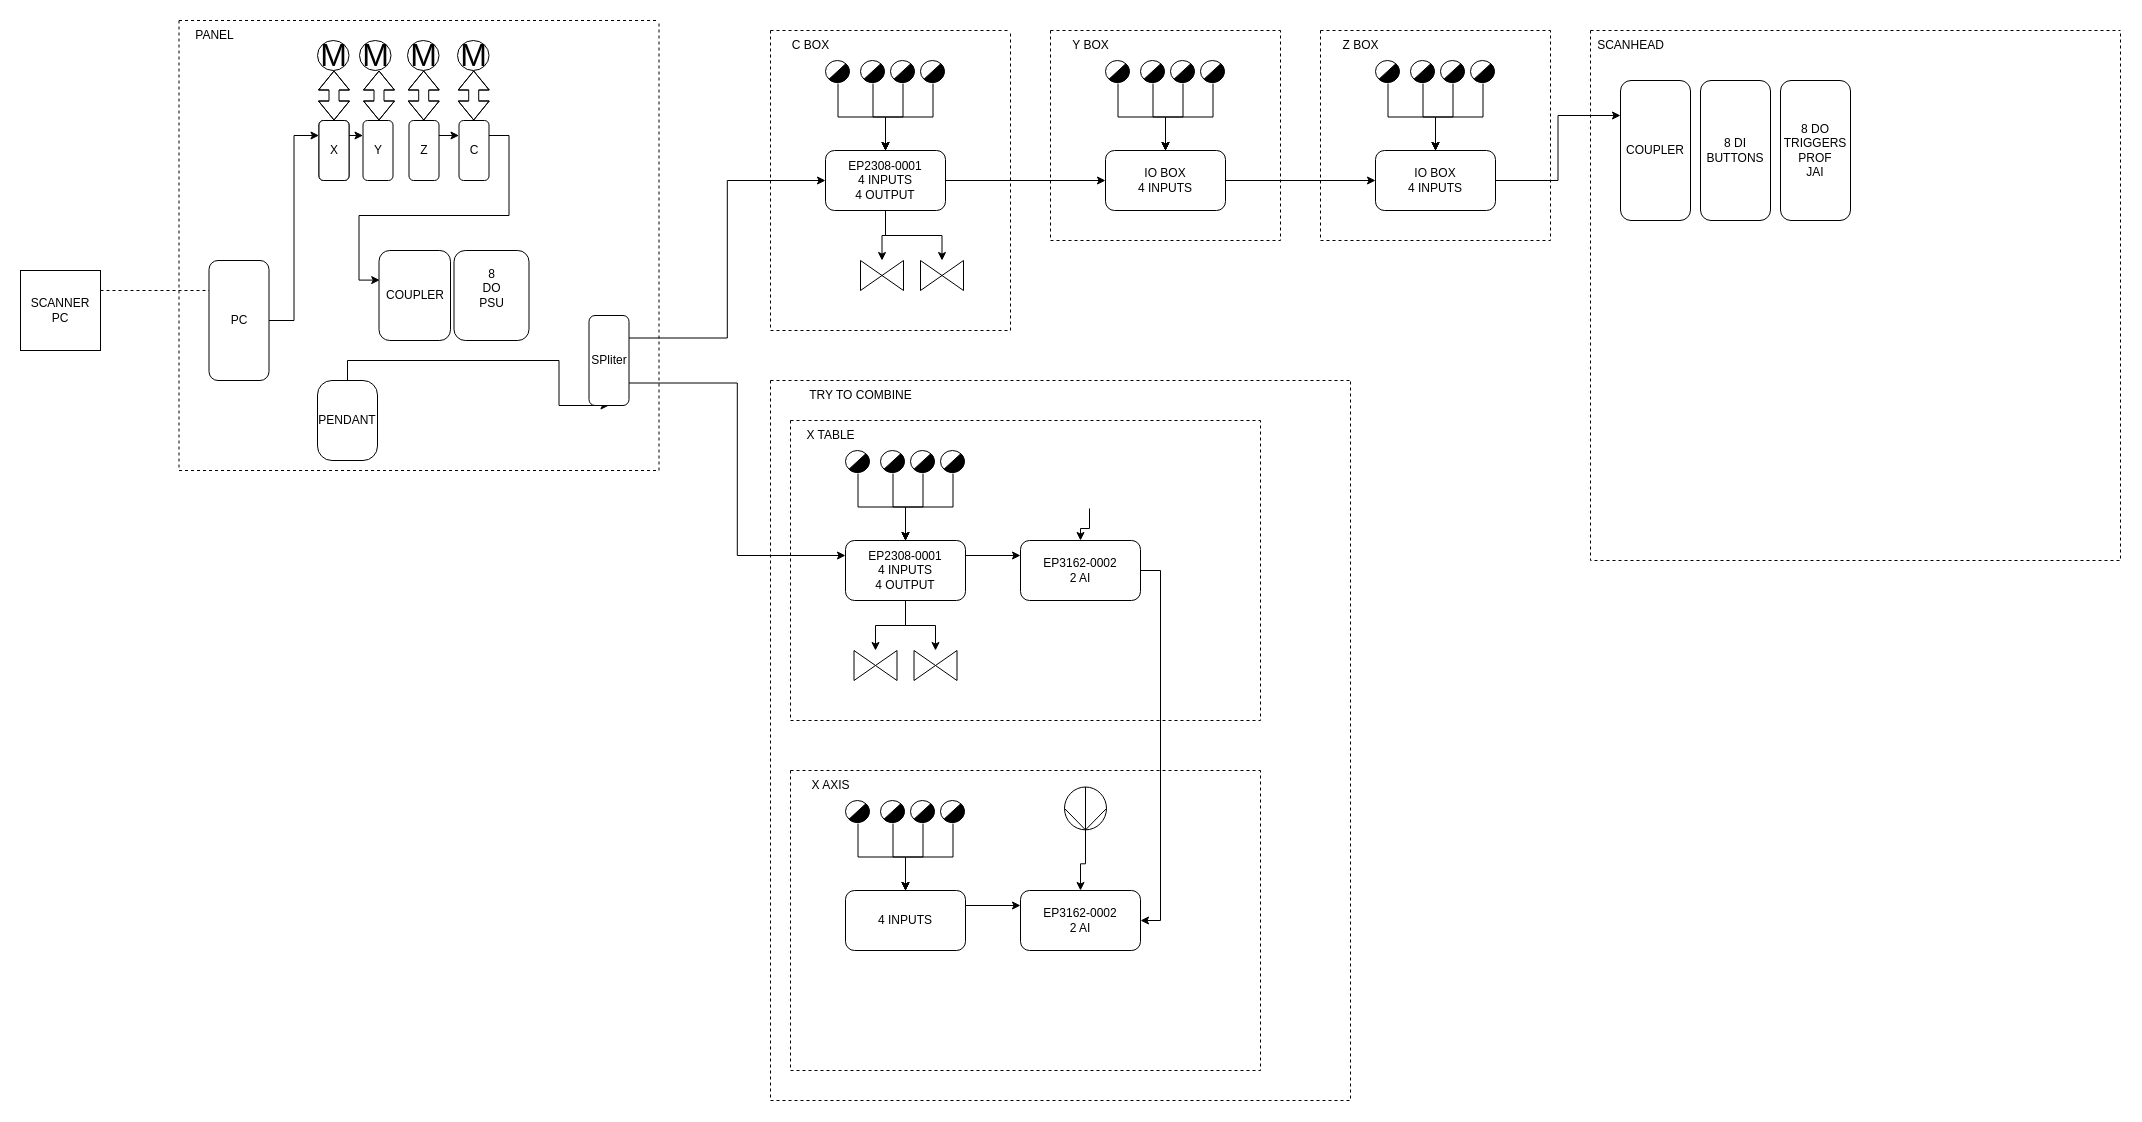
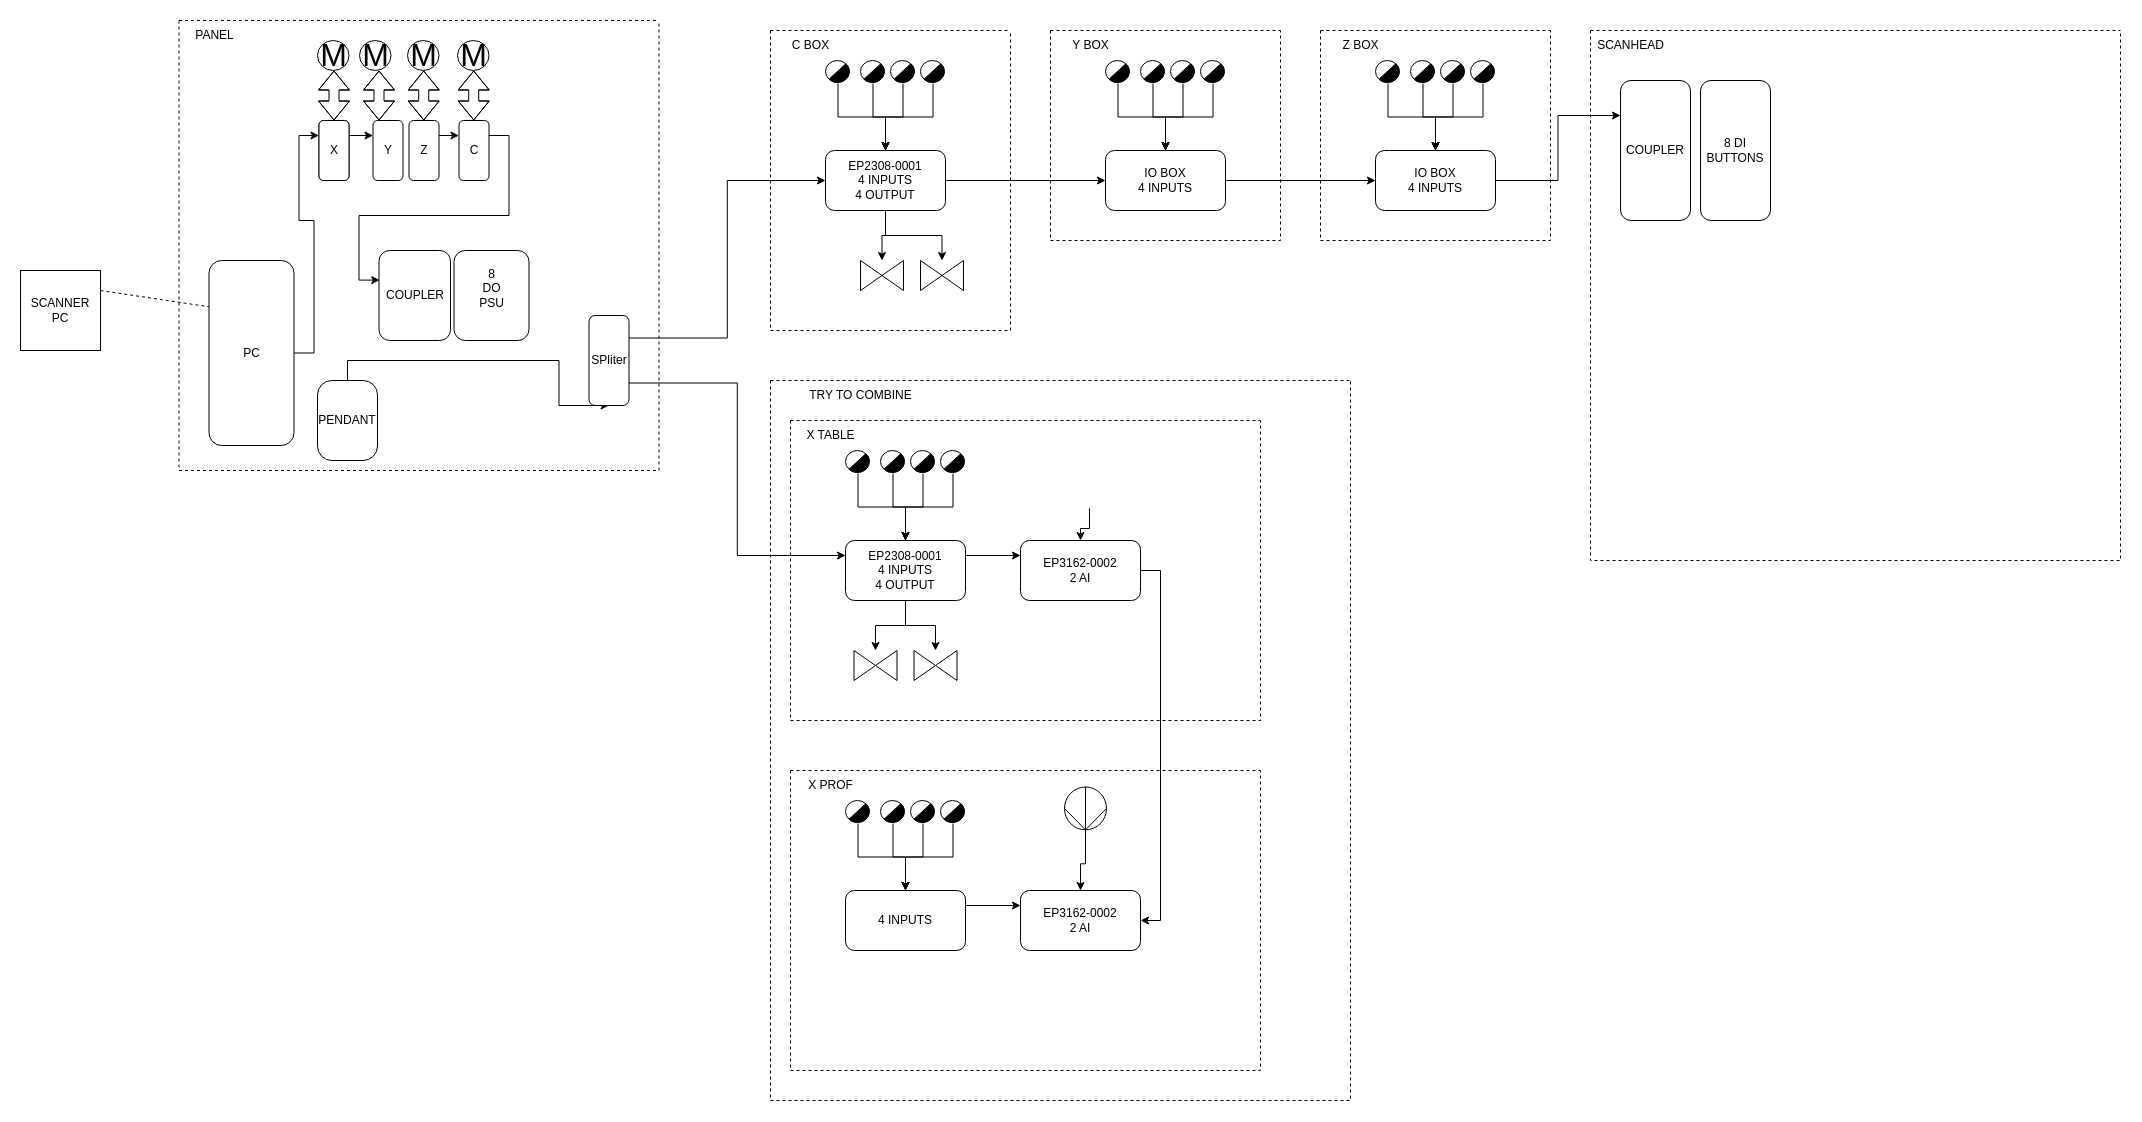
node "Y": moved (378, 151) -> (388, 151)
node "8 DO TRIGGERS PROF JAI": removed
node "PC": size 60x120 -> 85x185
node "X AXIS": label "X AXIS" -> "X PROF"
